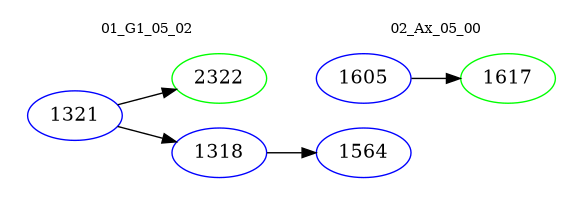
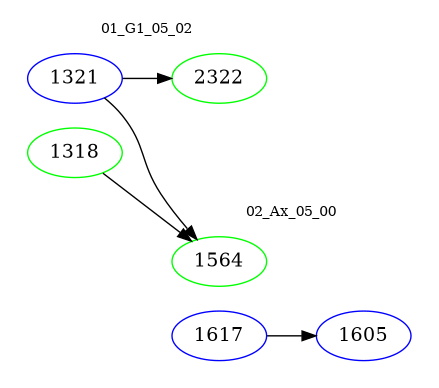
edge "1605" -> "1617": reversed
node "1617": color green -> blue
edge "1321" -> "1318": now "1321" -> "1564"
node "1318": color blue -> green
node "1564": color blue -> green
